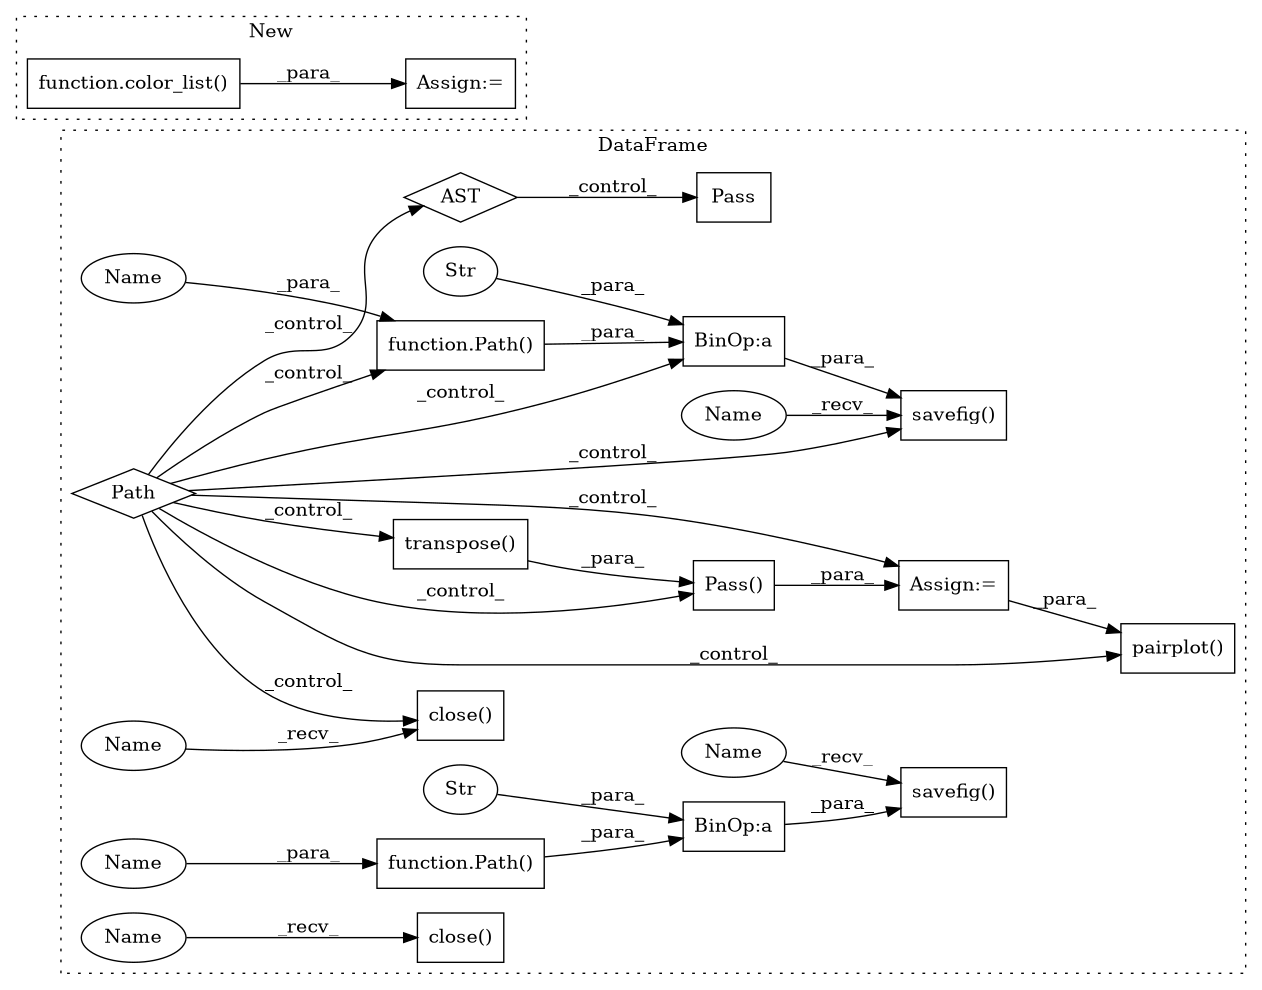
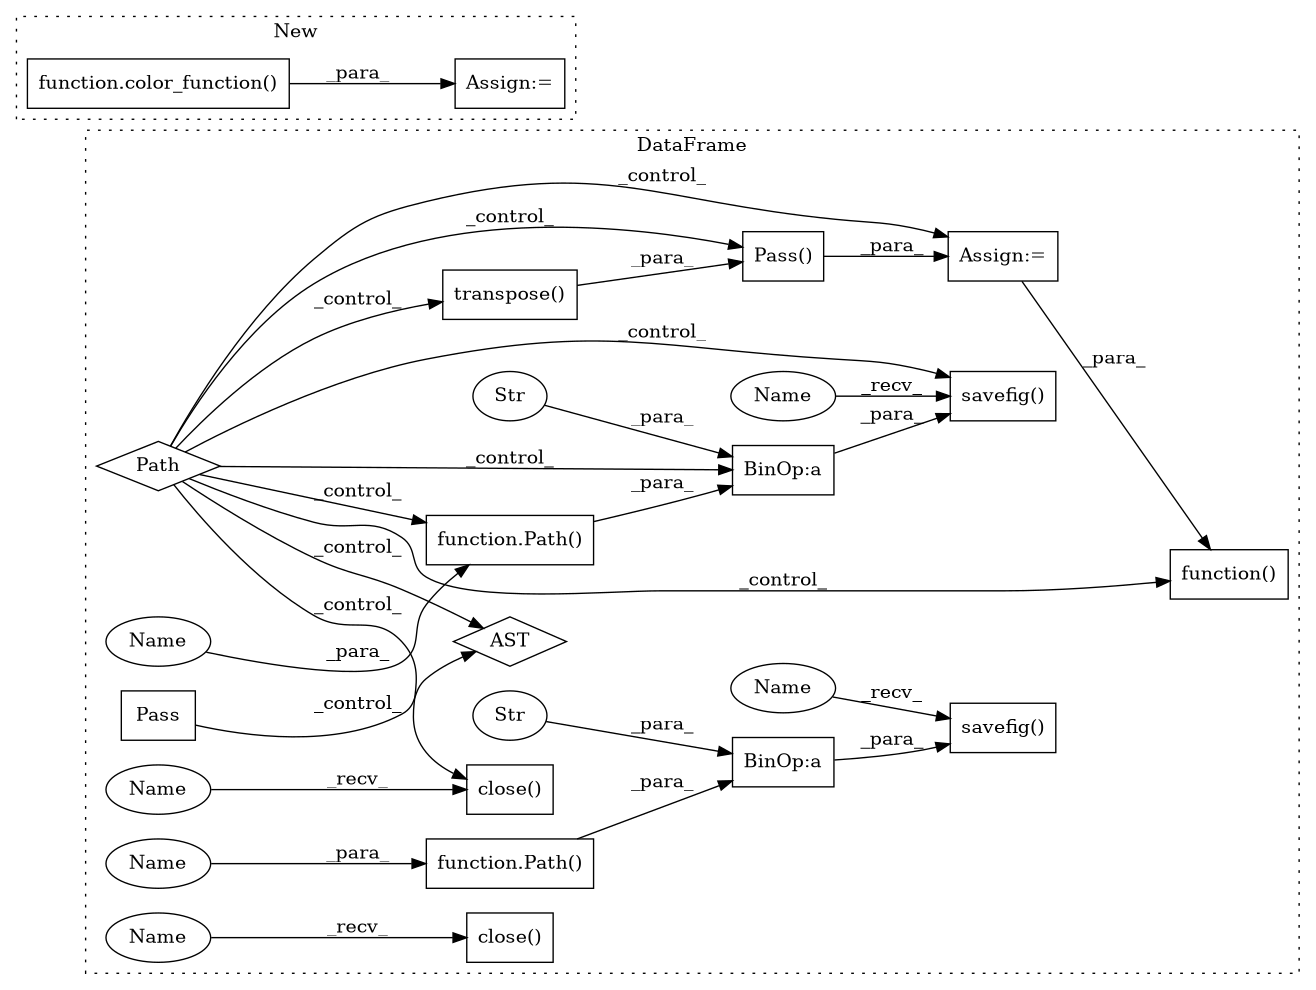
node "function.color_list()": label "function.color_list()" -> "function.color_function()"
edge "AST" -> "Pass": reversed
node "pairplot()": label "pairplot()" -> "function()"
